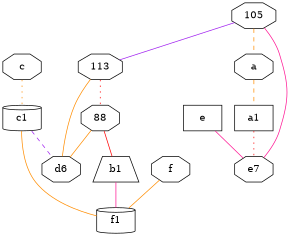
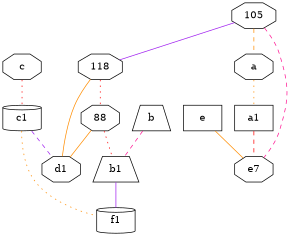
node "113": label "113" -> "118"
edge "c" -- "c1": color darkorange -> red
edge "a" -- "a1": style dashed -> dotted
edge "105" -- "e7": style solid -> dashed
node "b": added
edge "88" -- "b1": style solid -> dotted
edge "a1" -- "e7": style dotted -> dashed
edge "e" -- "e7": color deeppink -> darkorange
node "d6": label "d6" -> "d1"
node "f": removed
edge "c1" -- "f1": style solid -> dotted
edge "b1" -- "f1": color deeppink -> purple
